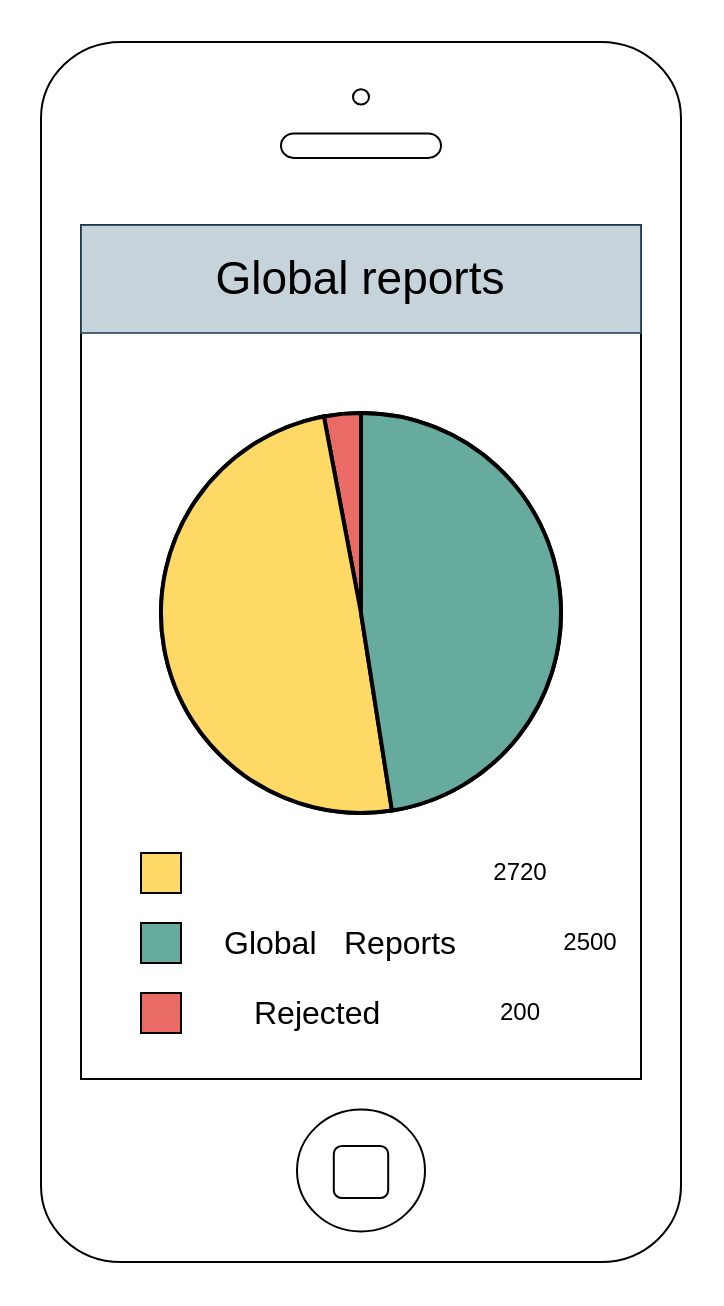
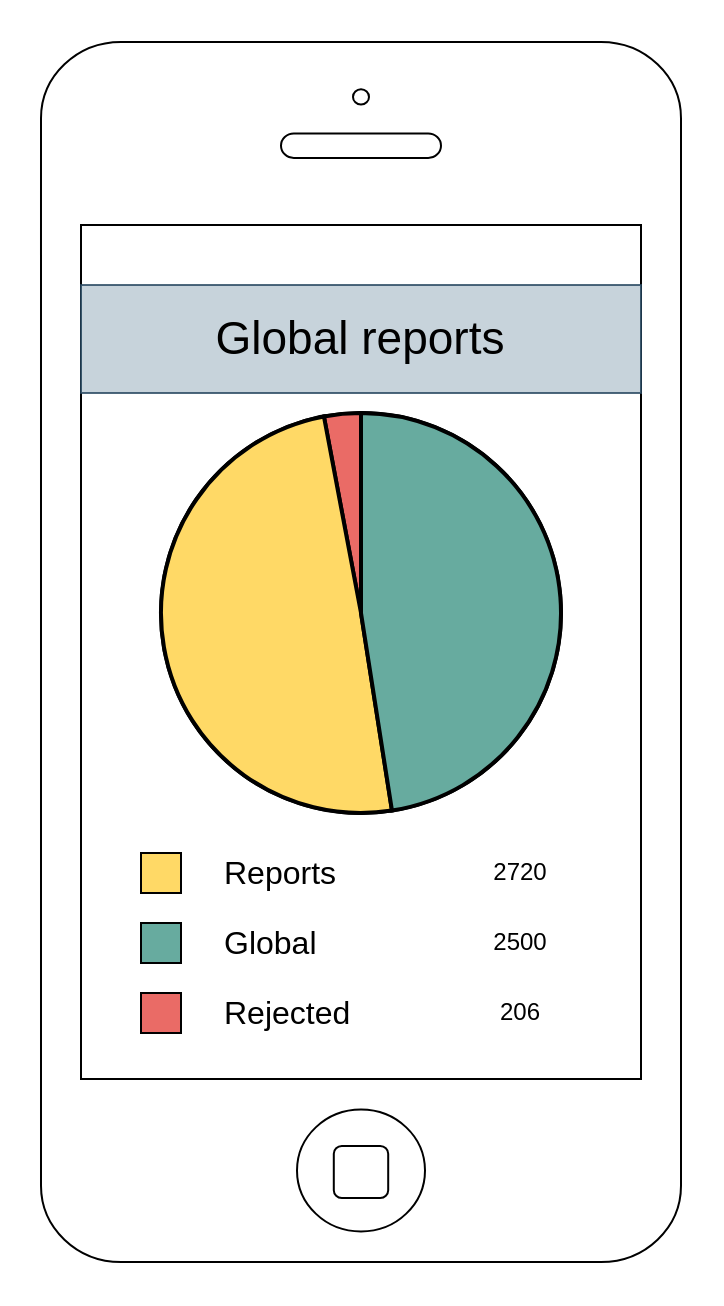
node "Global reports": moved (361, 279) -> (361, 339)
node "Reports": moved (381, 943) -> (261, 873)
node "2500": moved (591, 943) -> (521, 943)
node "Rejected": moved (291, 1013) -> (261, 1013)
node "200": label "200" -> "206"
